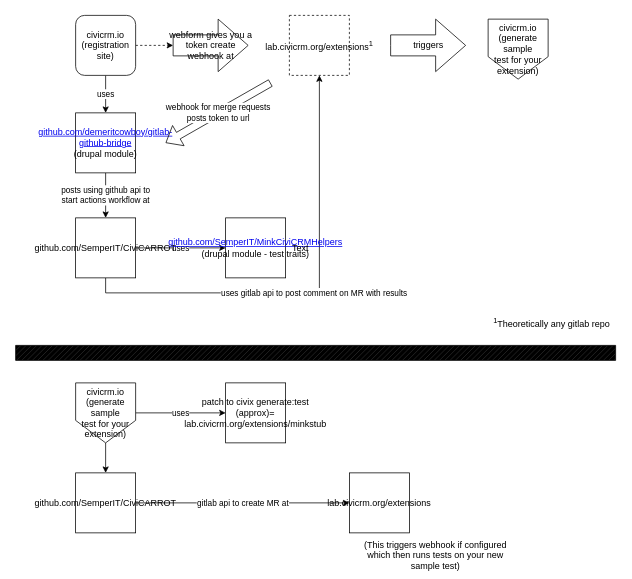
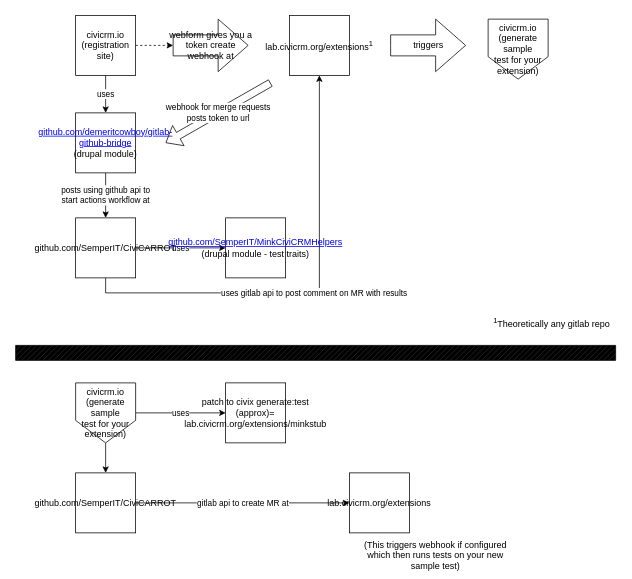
node "civicrm.io (registration site)": shape rounded rectangle -> rectangle
node "lab.civicrm.org/extensions1": style dashed -> solid
node "Text": removed
